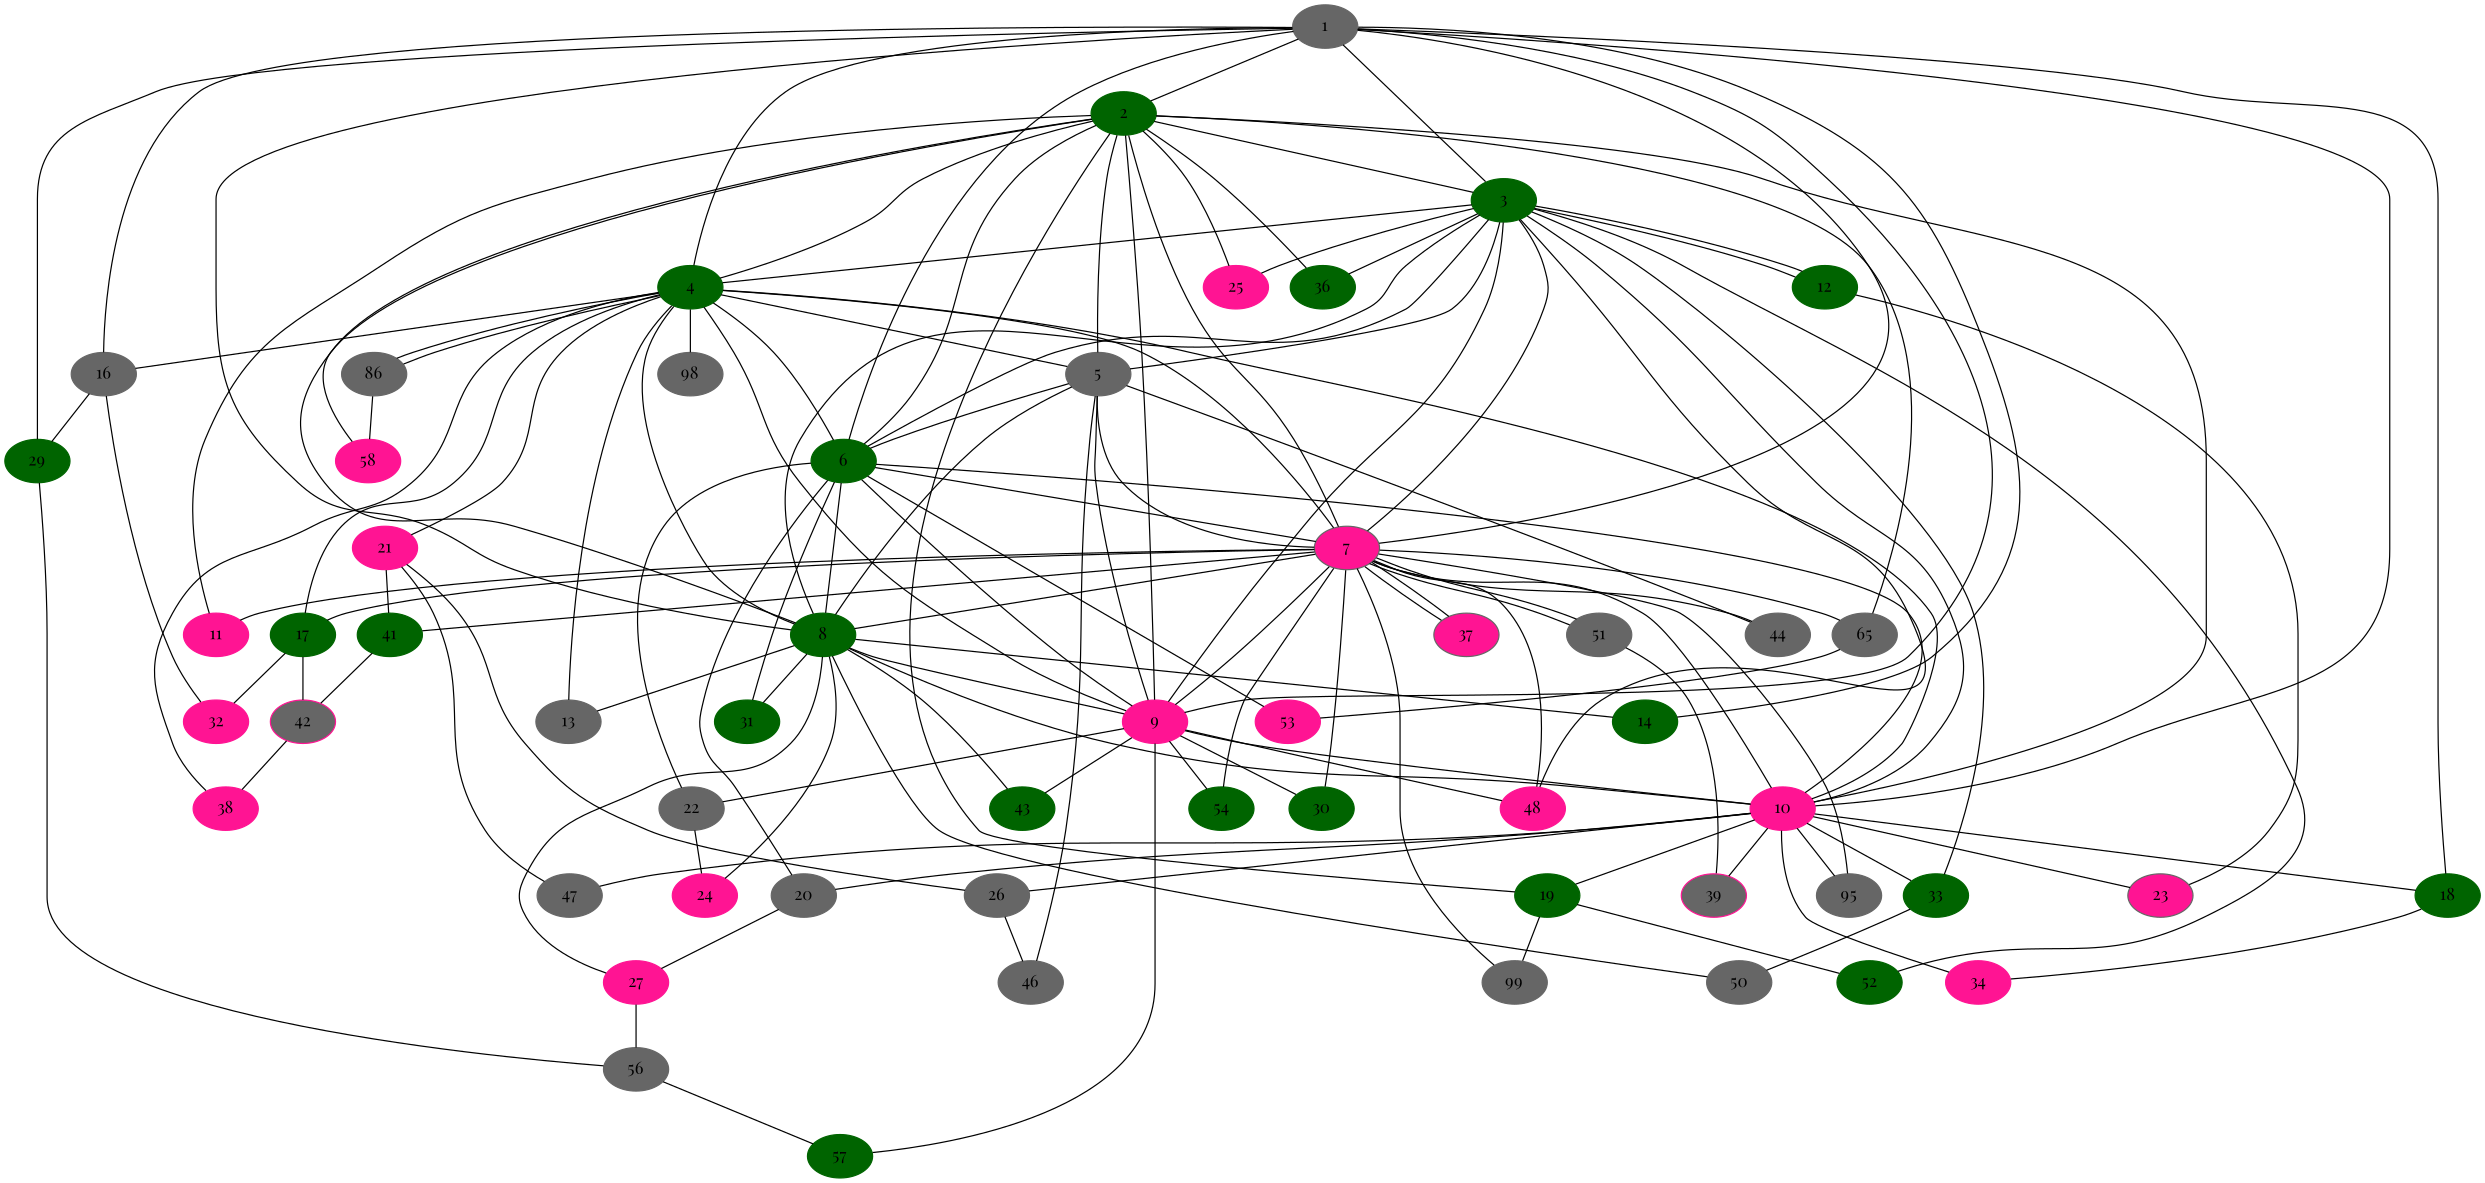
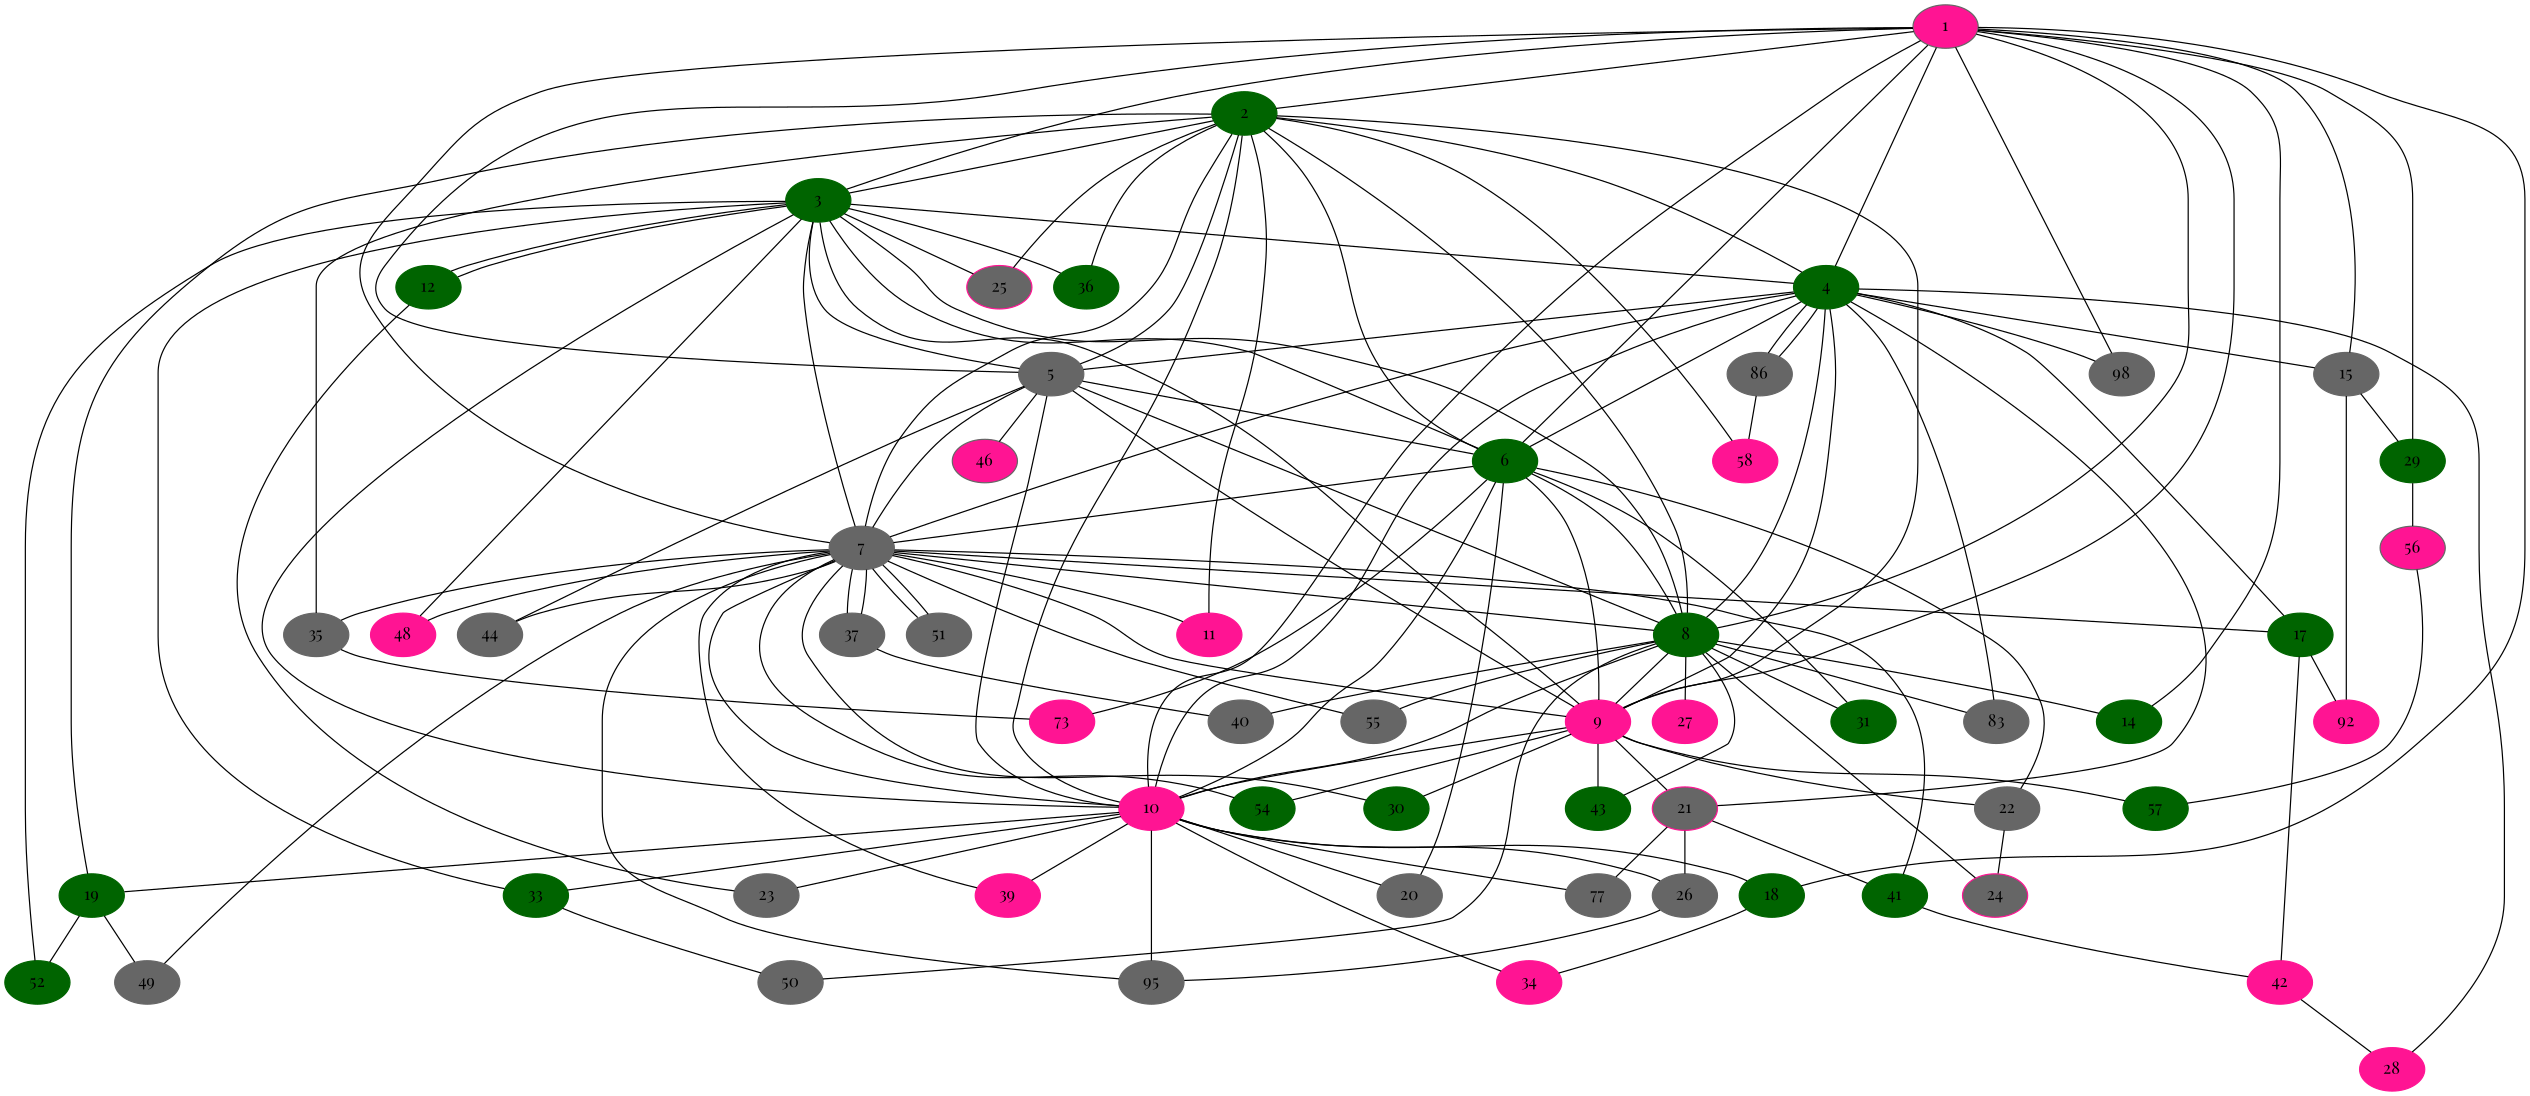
node "1": fillcolor gray40 -> deeppink
edge "1" -- "5": added
edge "1" -- "98": added
node "25": fillcolor deeppink -> gray40
node "16": label "16" -> "15"
node "21": fillcolor deeppink -> gray40
node "7": fillcolor deeppink -> gray40
node "37": fillcolor deeppink -> gray40
node "65": label "65" -> "35"
edge "5" -- "10": added
node "32": label "32" -> "92"
node "42": fillcolor gray40 -> deeppink
node "13": label "13" -> "83"
node "40": added
node "53": label "53" -> "73"
node "55": added
edge "51" -- "39": now "7" -- "39"
edge "9" -- "48": now "9" -- "21"
node "38": label "38" -> "28"
node "47": label "47" -> "77"
node "24": fillcolor deeppink -> gray40
node "39": fillcolor gray40 -> deeppink
node "23": fillcolor deeppink -> gray40
edge "20" -- "27": removed
edge "26" -- "46": now "26" -- "95"
node "46": fillcolor gray40 -> deeppink
node "99": label "99" -> "49"
edge "27" -- "56": removed
node "56": fillcolor gray40 -> deeppink
